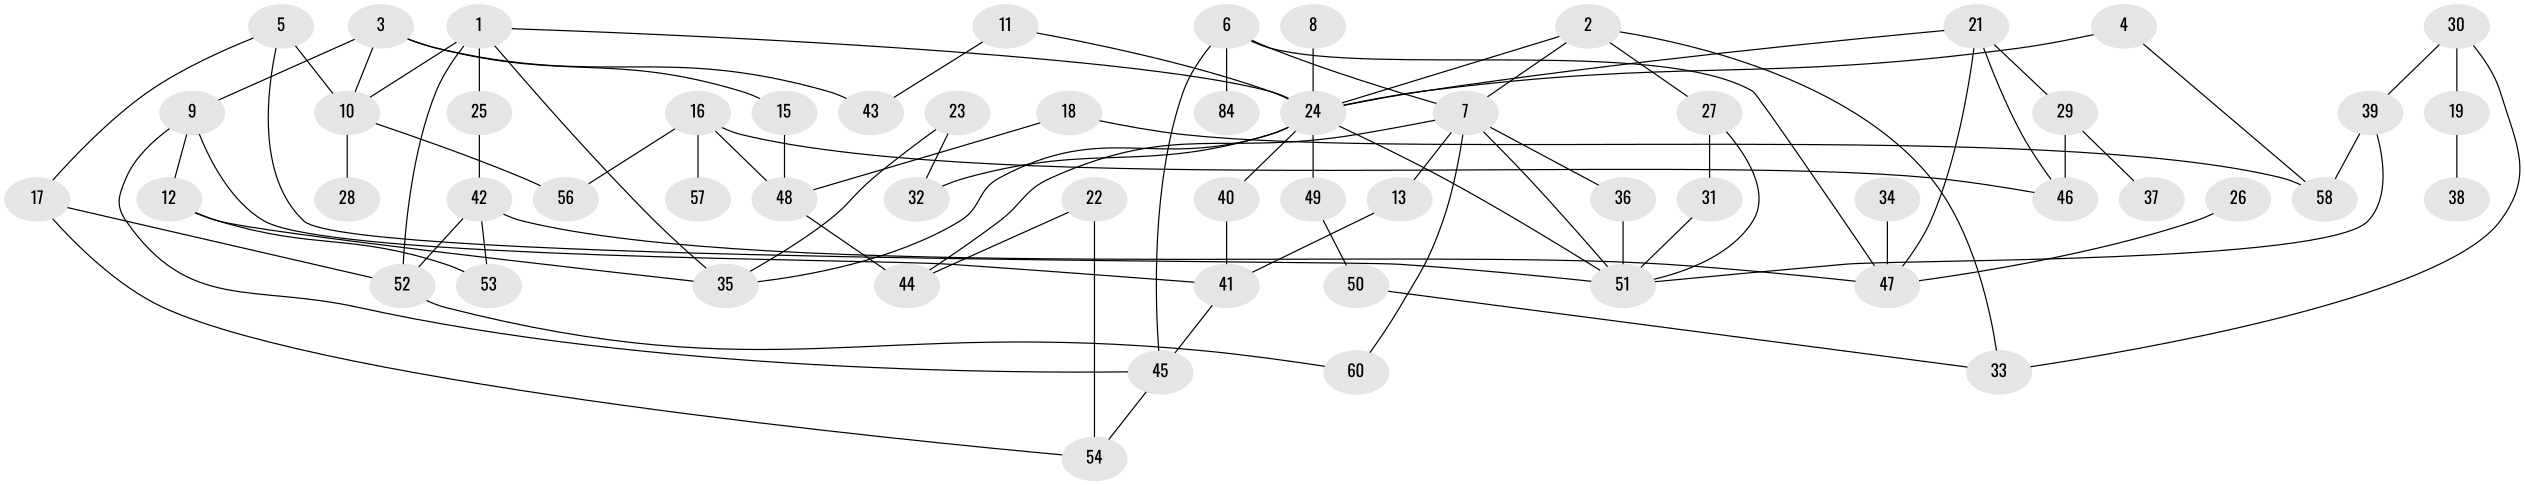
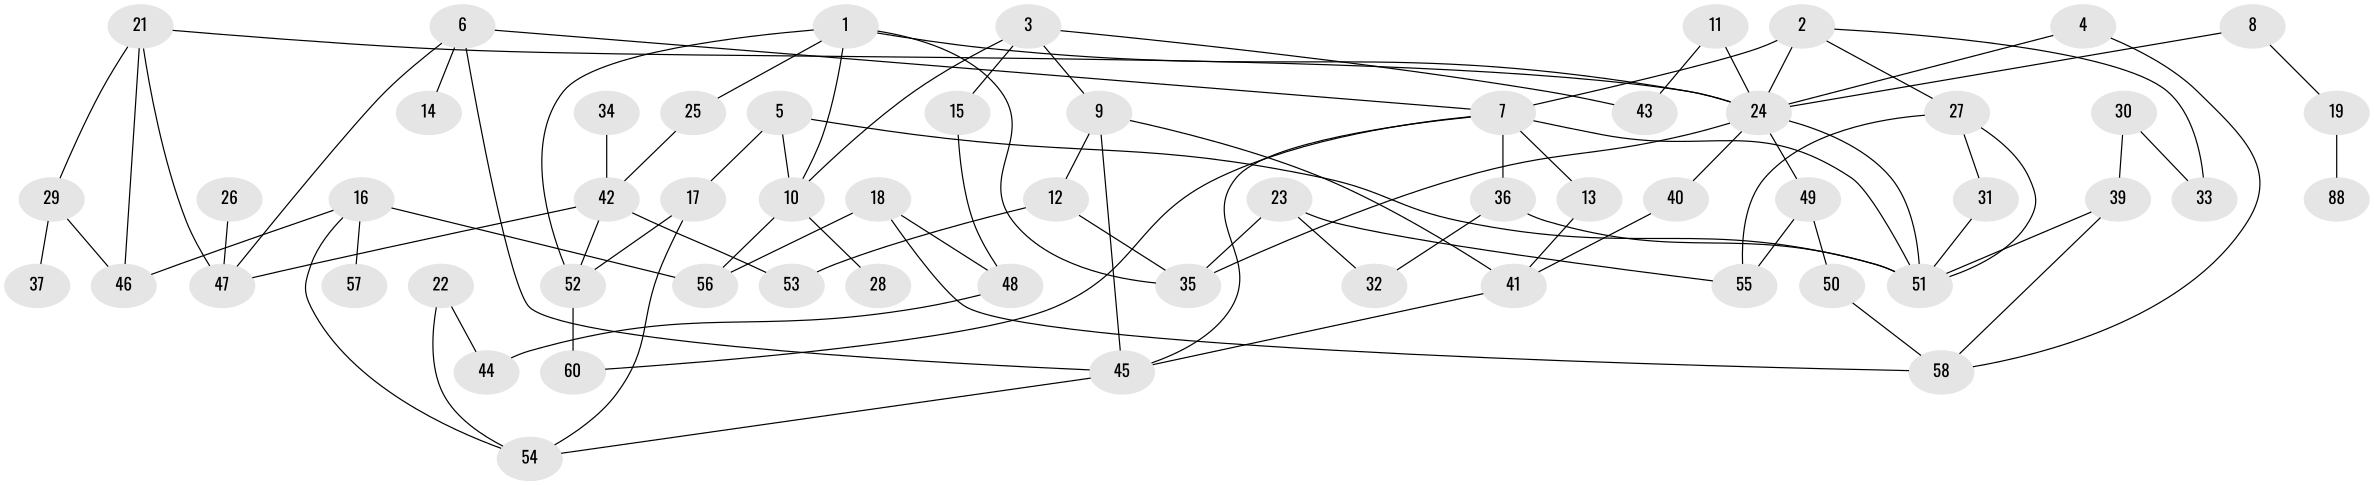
edge "30" -- "19": now "8" -- "19"
node "84": label "84" -> "14"
edge "16" -- "48": now "16" -- "54"
edge "24" -- "32": now "36" -- "32"
edge "7" -- "44": now "7" -- "45"
node "38": label "38" -> "88"
edge "18" -- "56": added
edge "34" -- "47": now "34" -- "42"
node "55": added
edge "50" -- "33": now "50" -- "58"
